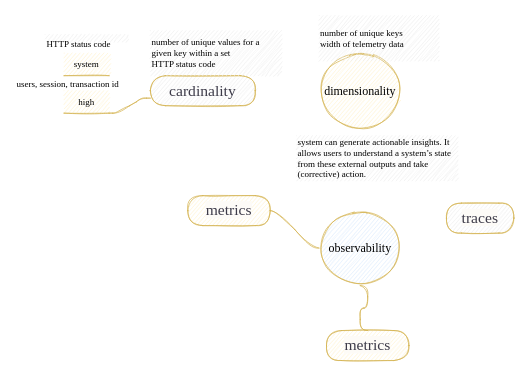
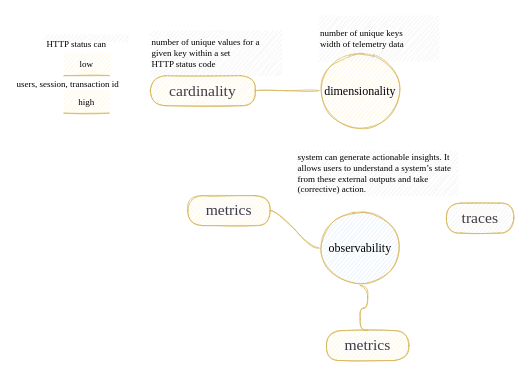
node "HTTP status code": label "HTTP status code" -> "HTTP status can"
node "system": label "system" -> "low"
node "cardinality": fillcolor #ededed -> #fff2cc
edge "cardinality" -- "dimensionality": added
edge "cardinality" -- "high": removed
node "system can generate actionable insights. It allows users to understand a system’s state from these external outputs and take (corrective) action.": moved (377, 158) -> (377, 173)
